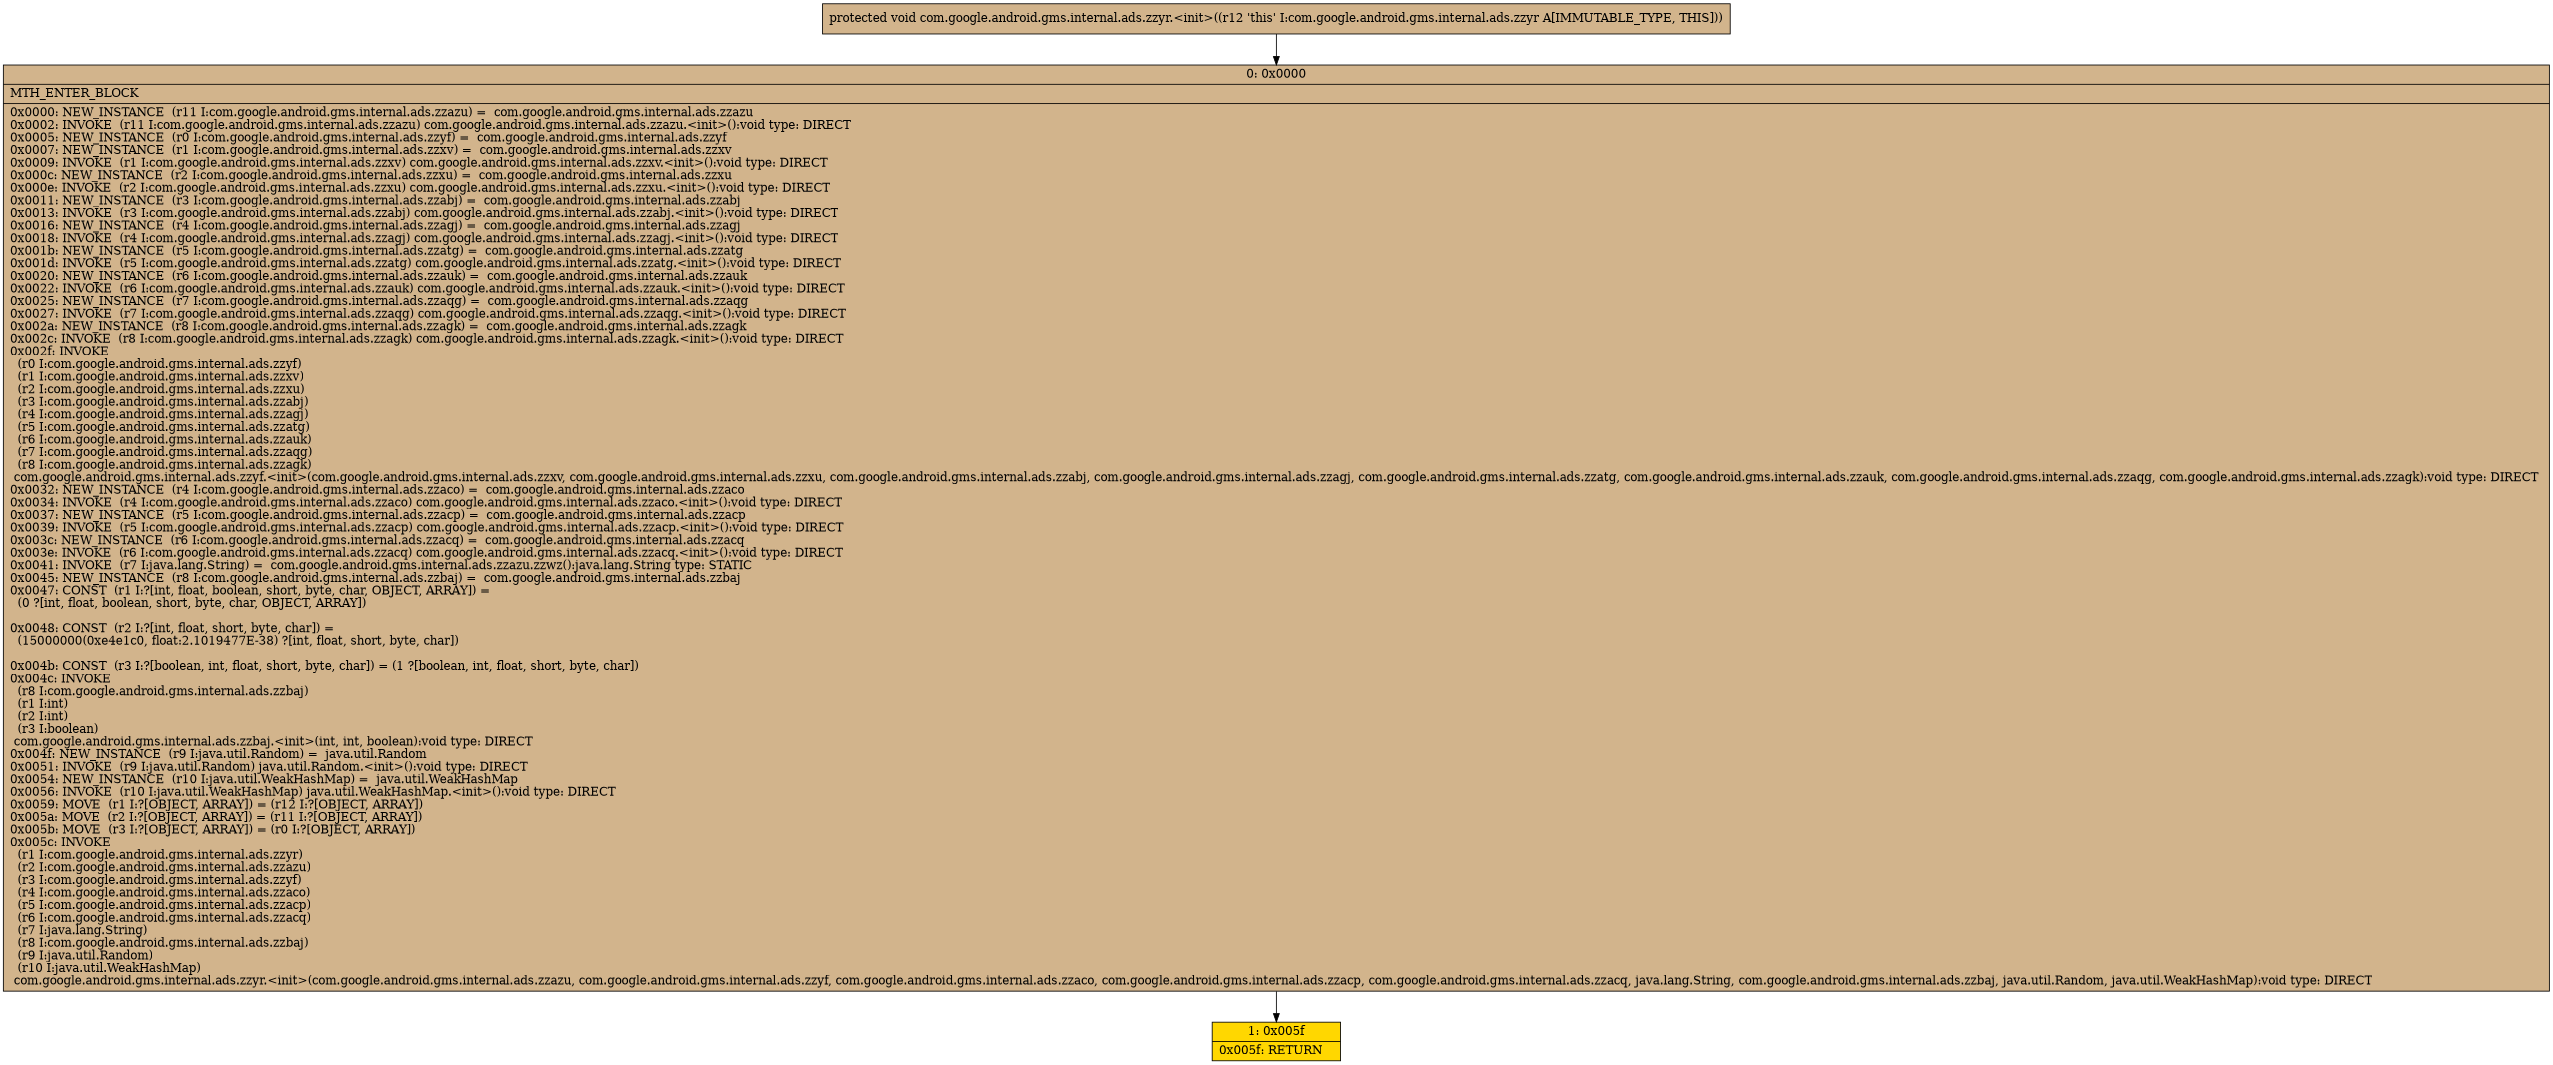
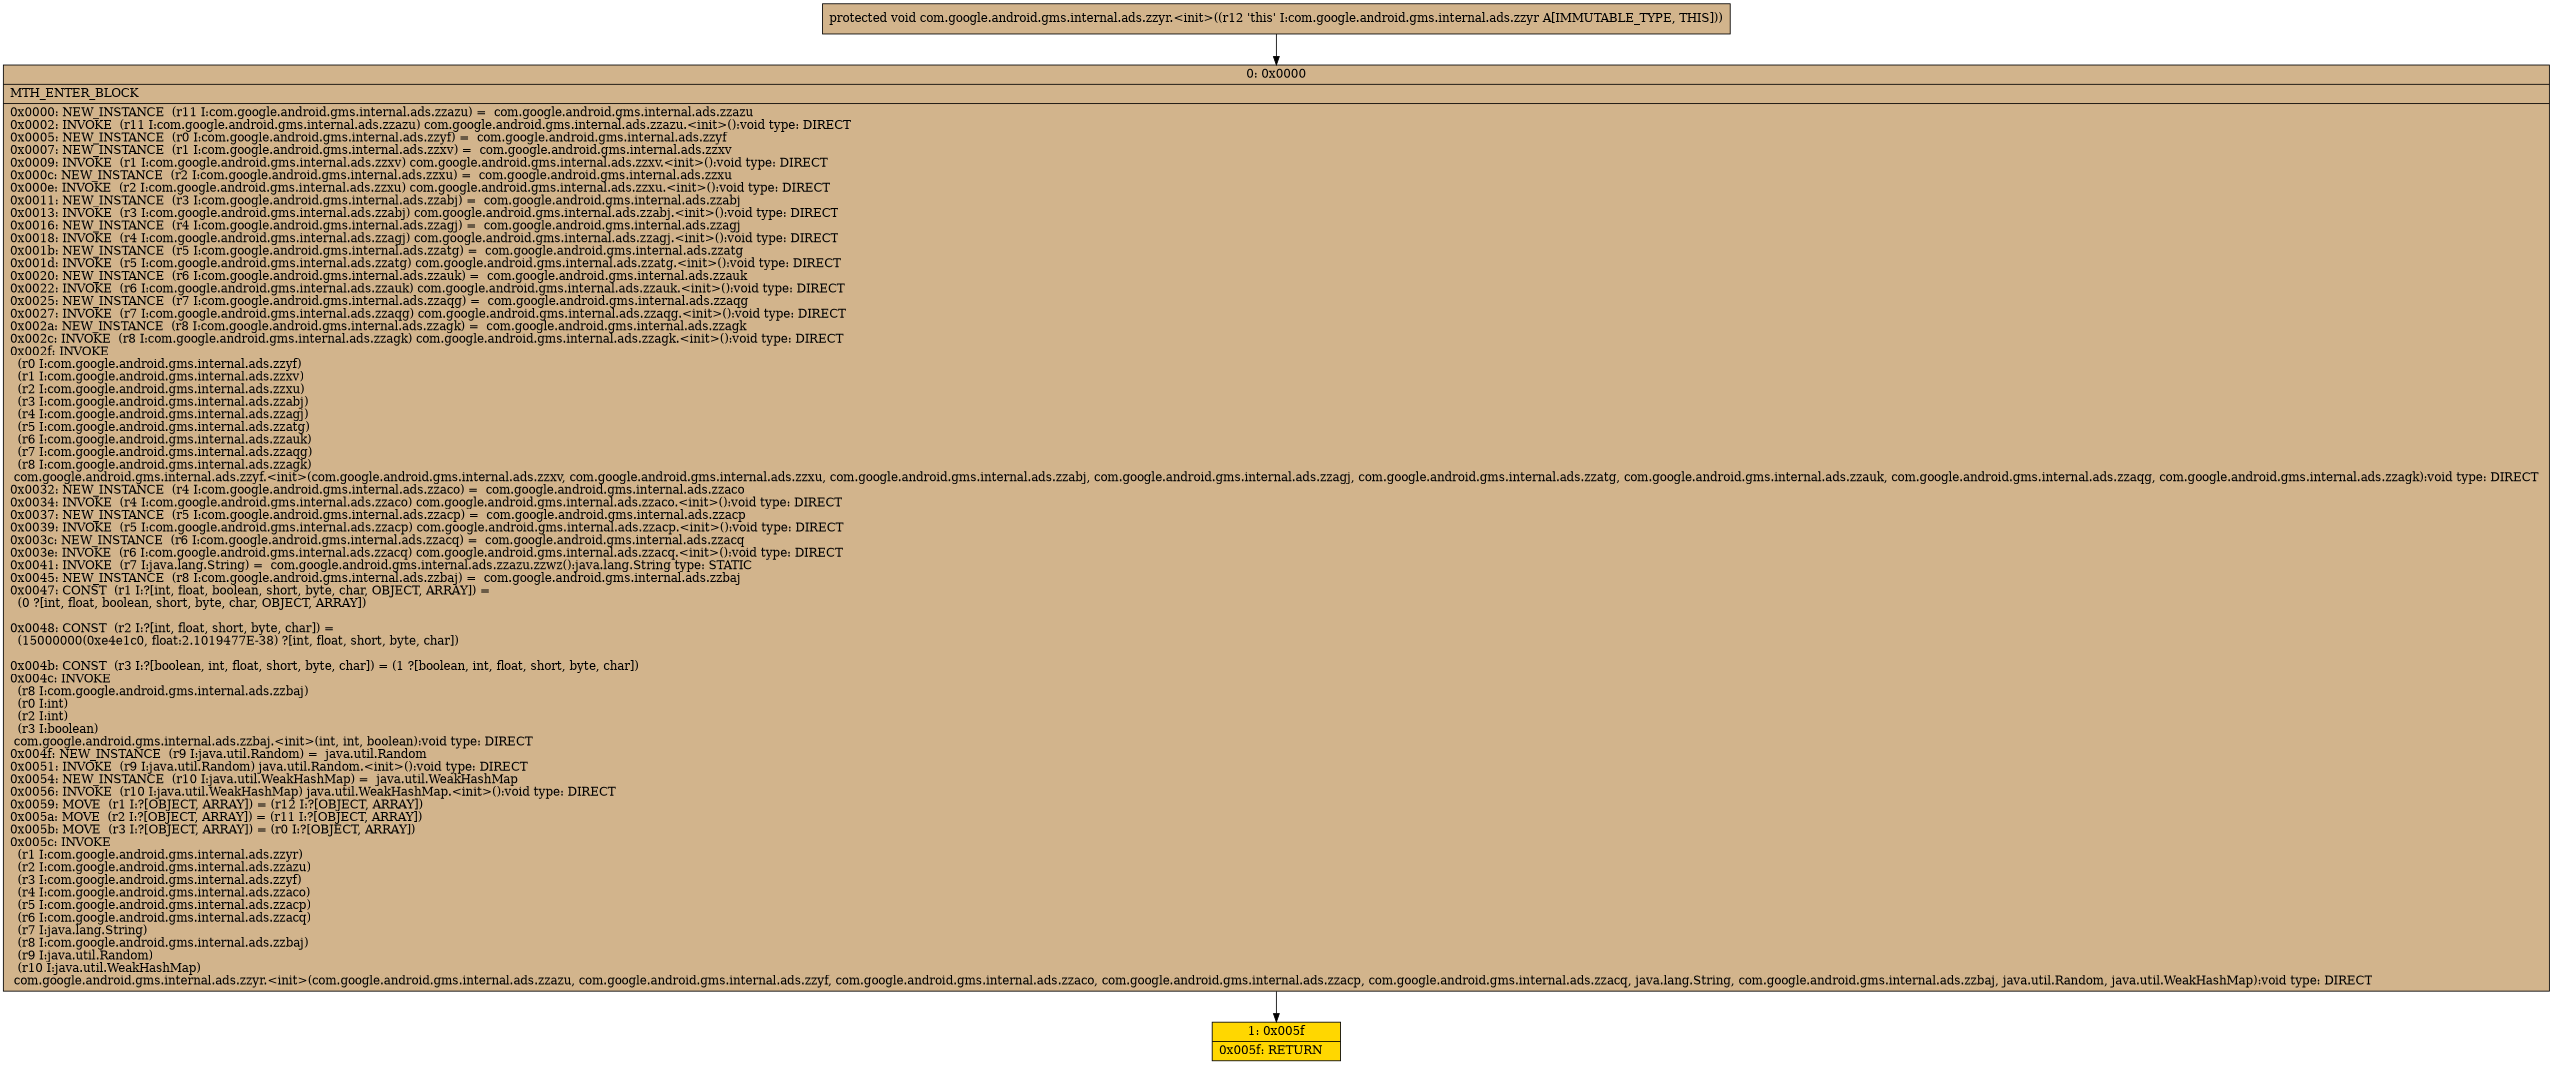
node "0: 0x0000": text "(r1 I:int)" -> "(r0 I:int)"
